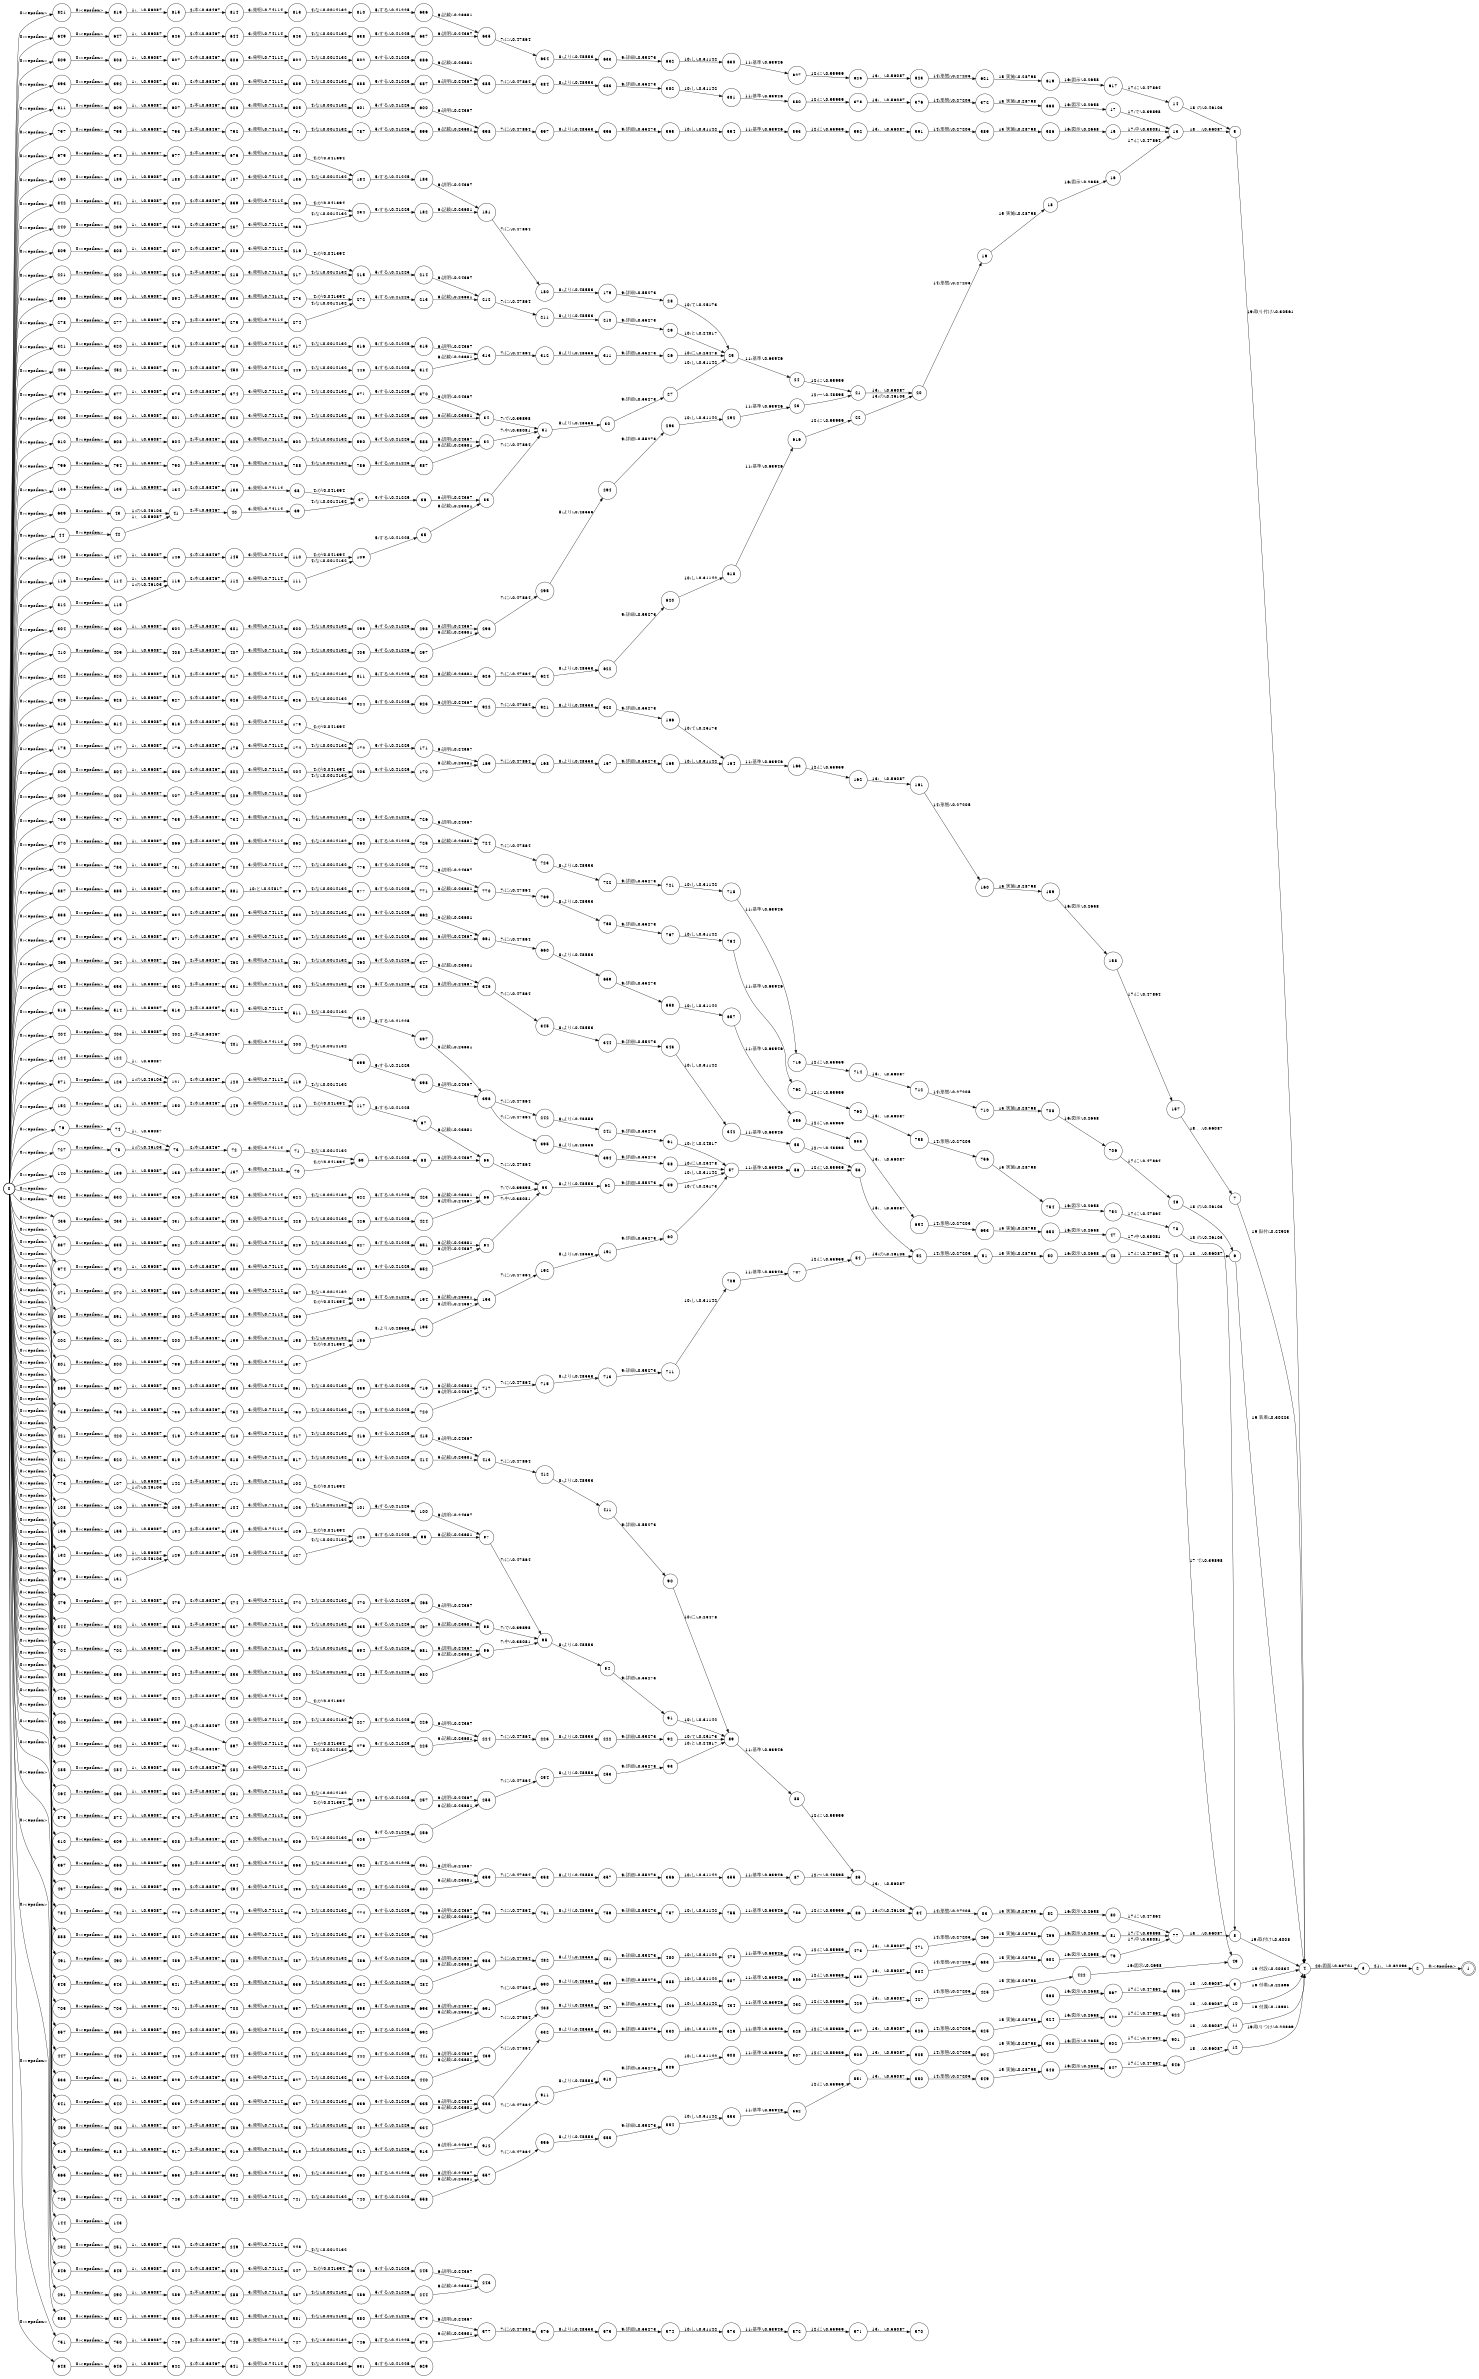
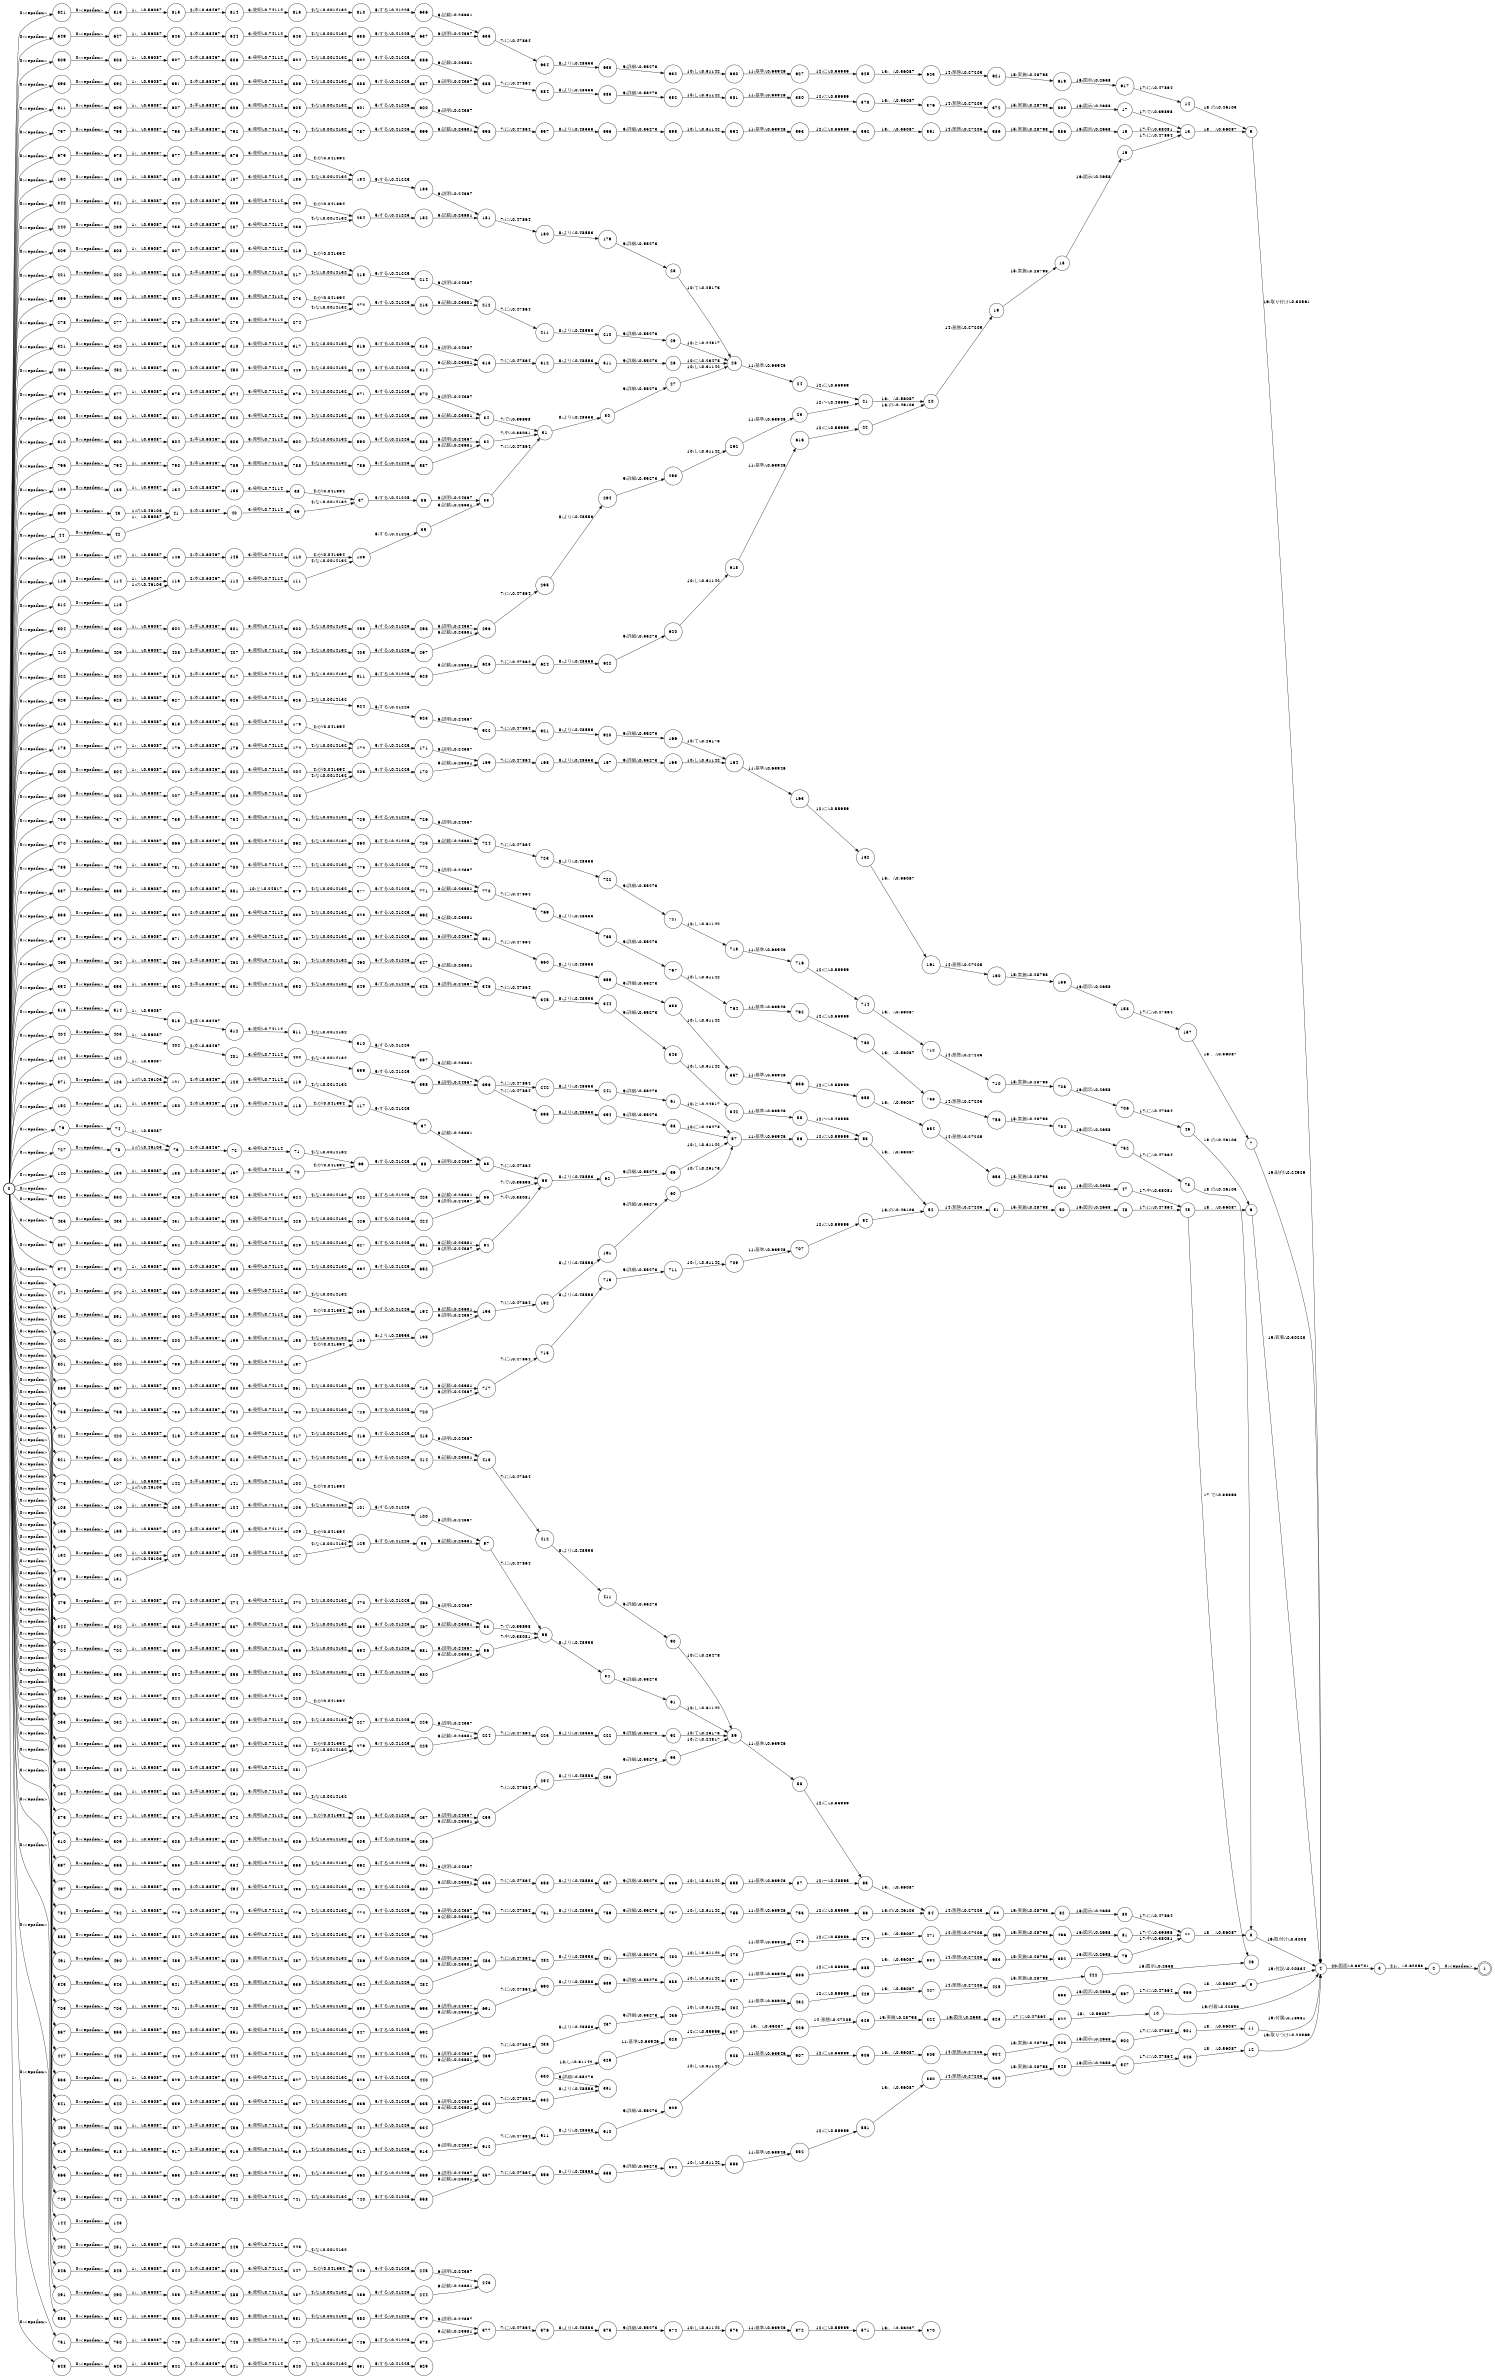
edge "231" -> "282": now "231" -> "230"
node "983": label "983" -> "483"
edge "331" -> "330": reversed
node "549": label "549" -> "569"
